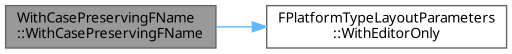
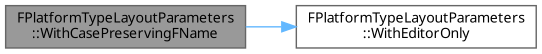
node "WithCasePreservingFName ::WithCasePreservingFName": label "WithCasePreservingFName ::WithCasePreservingFName" -> "FPlatformTypeLayoutParameters ::WithCasePreservingFName"
